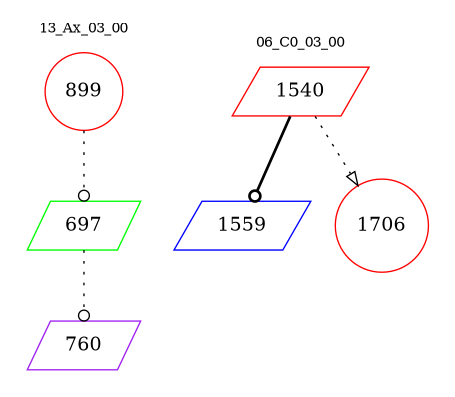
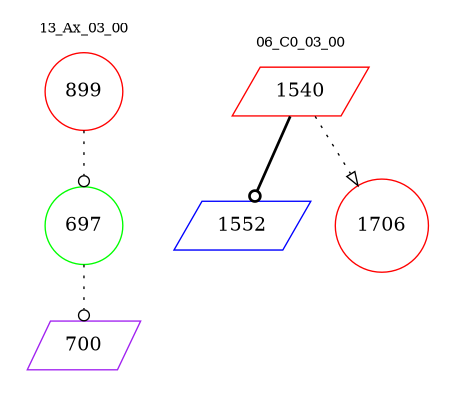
node "697": shape parallelogram -> circle
node "1559": label "1559" -> "1552"
node "760": label "760" -> "700"
